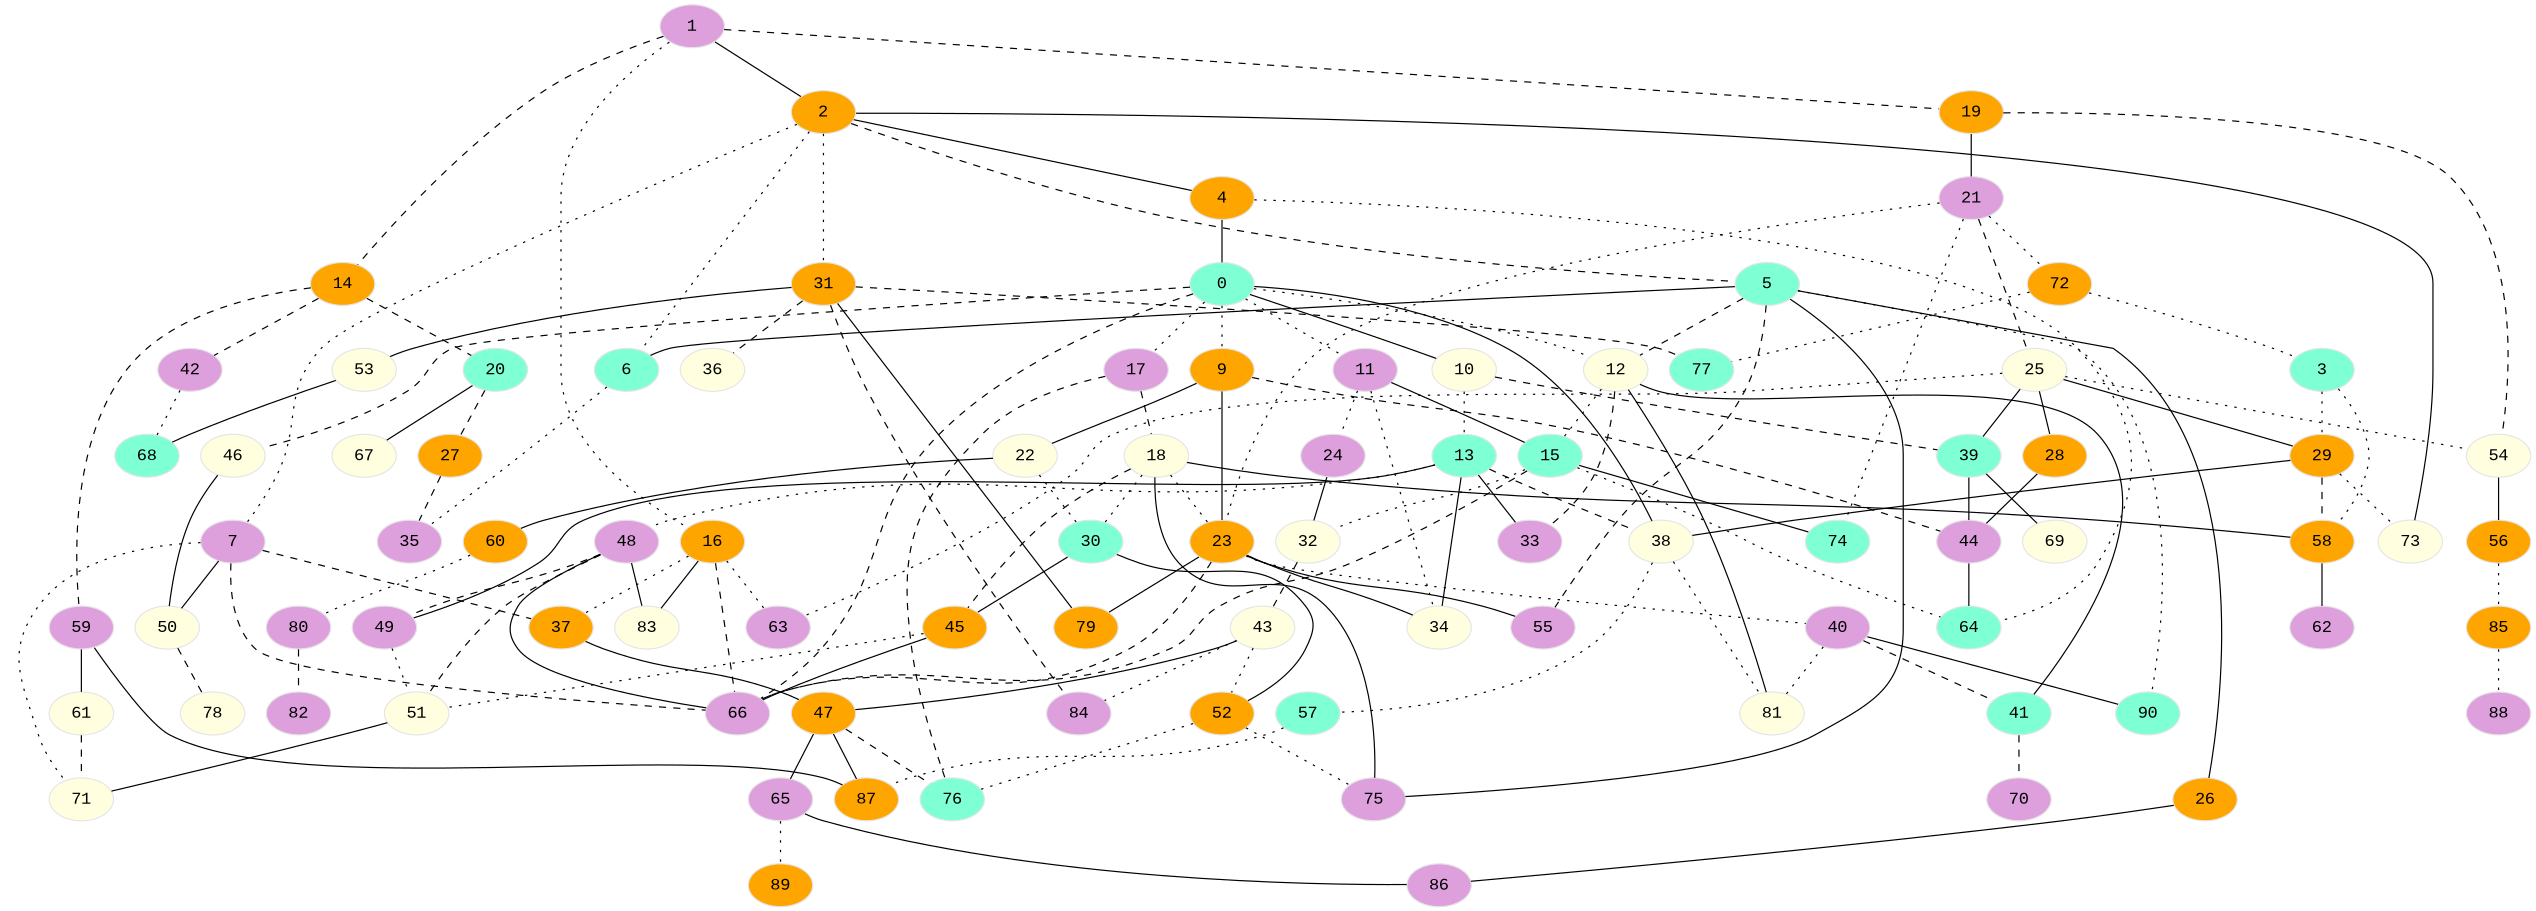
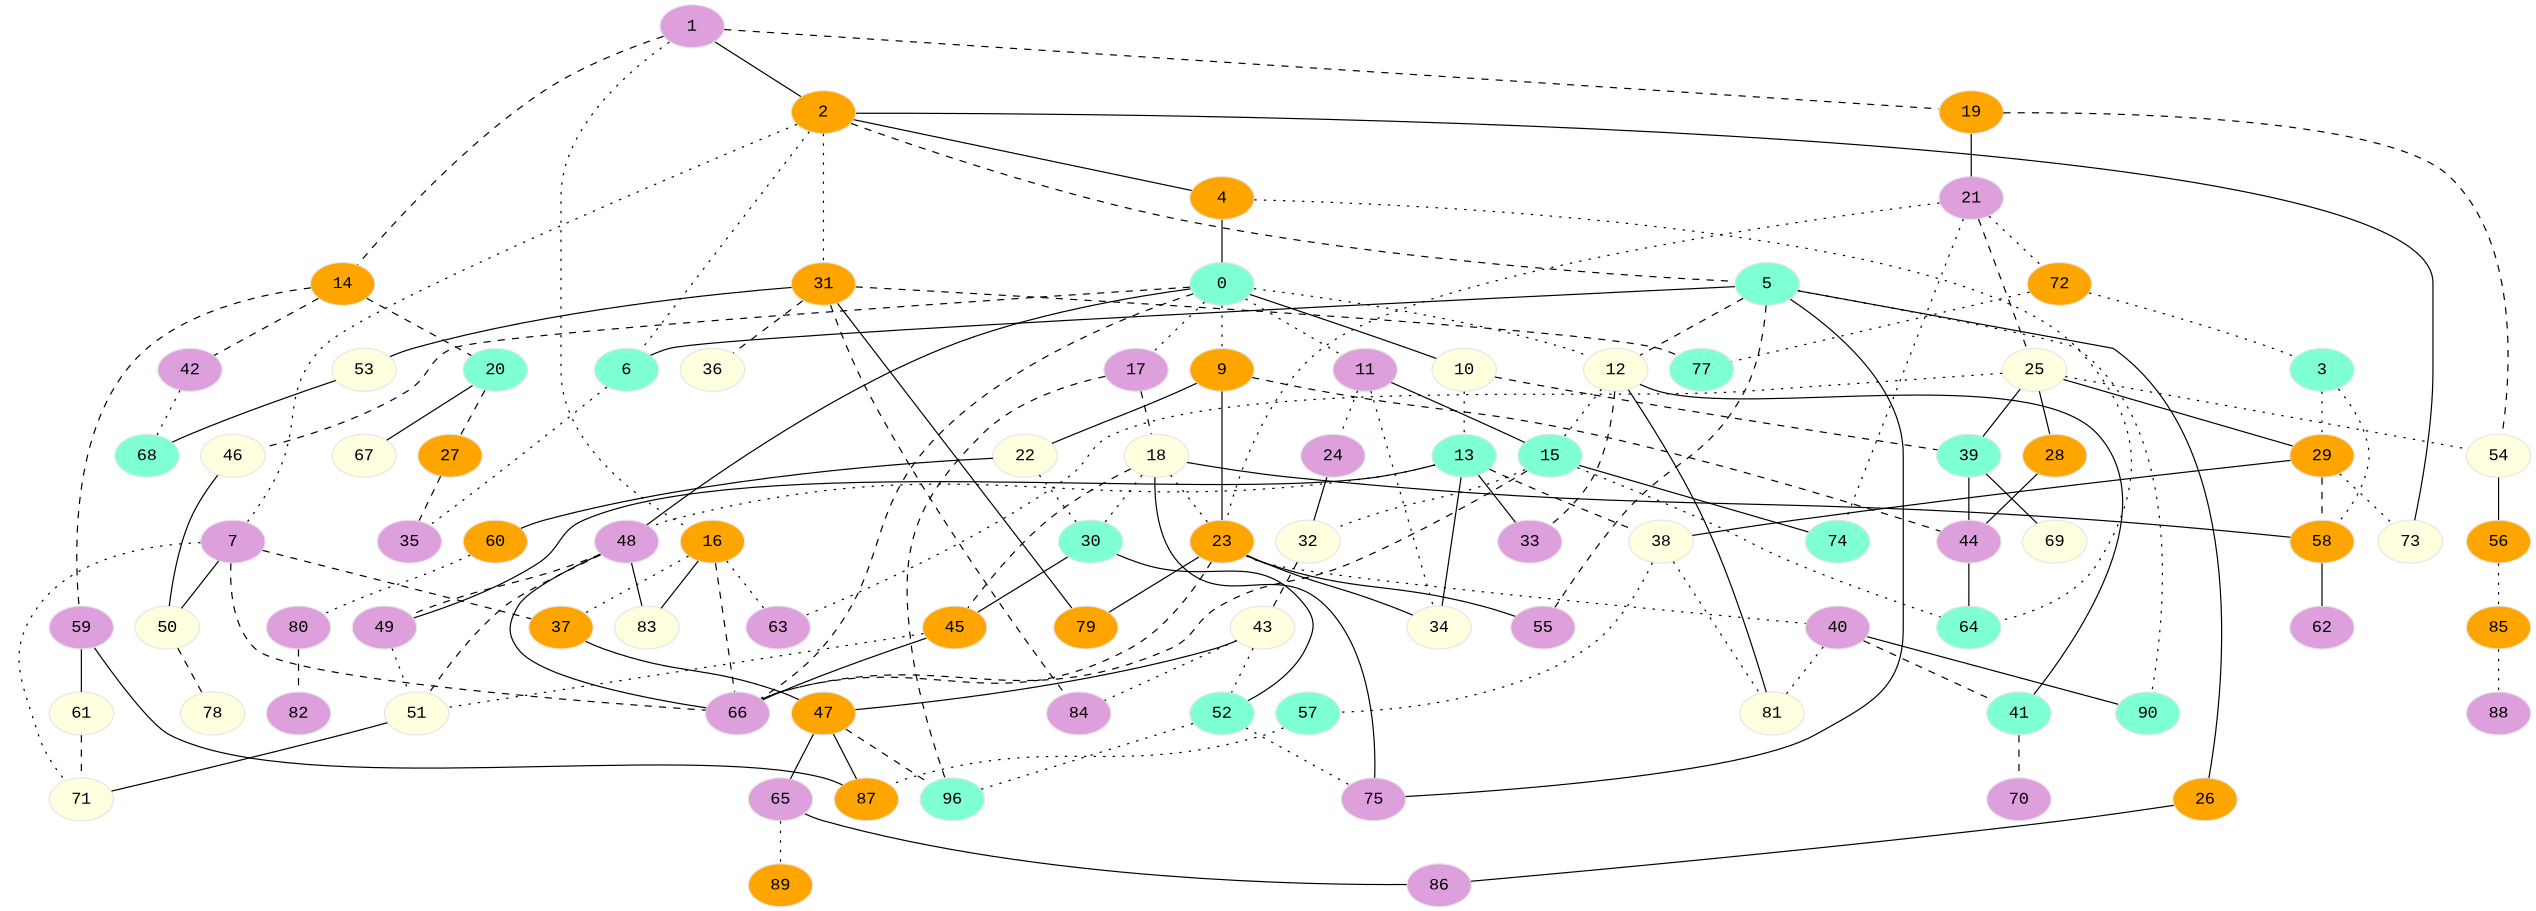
edge "0" -- "38": now "0" -- "48"
node "52": fillcolor orange -> aquamarine
node "76": label "76" -> "96"
